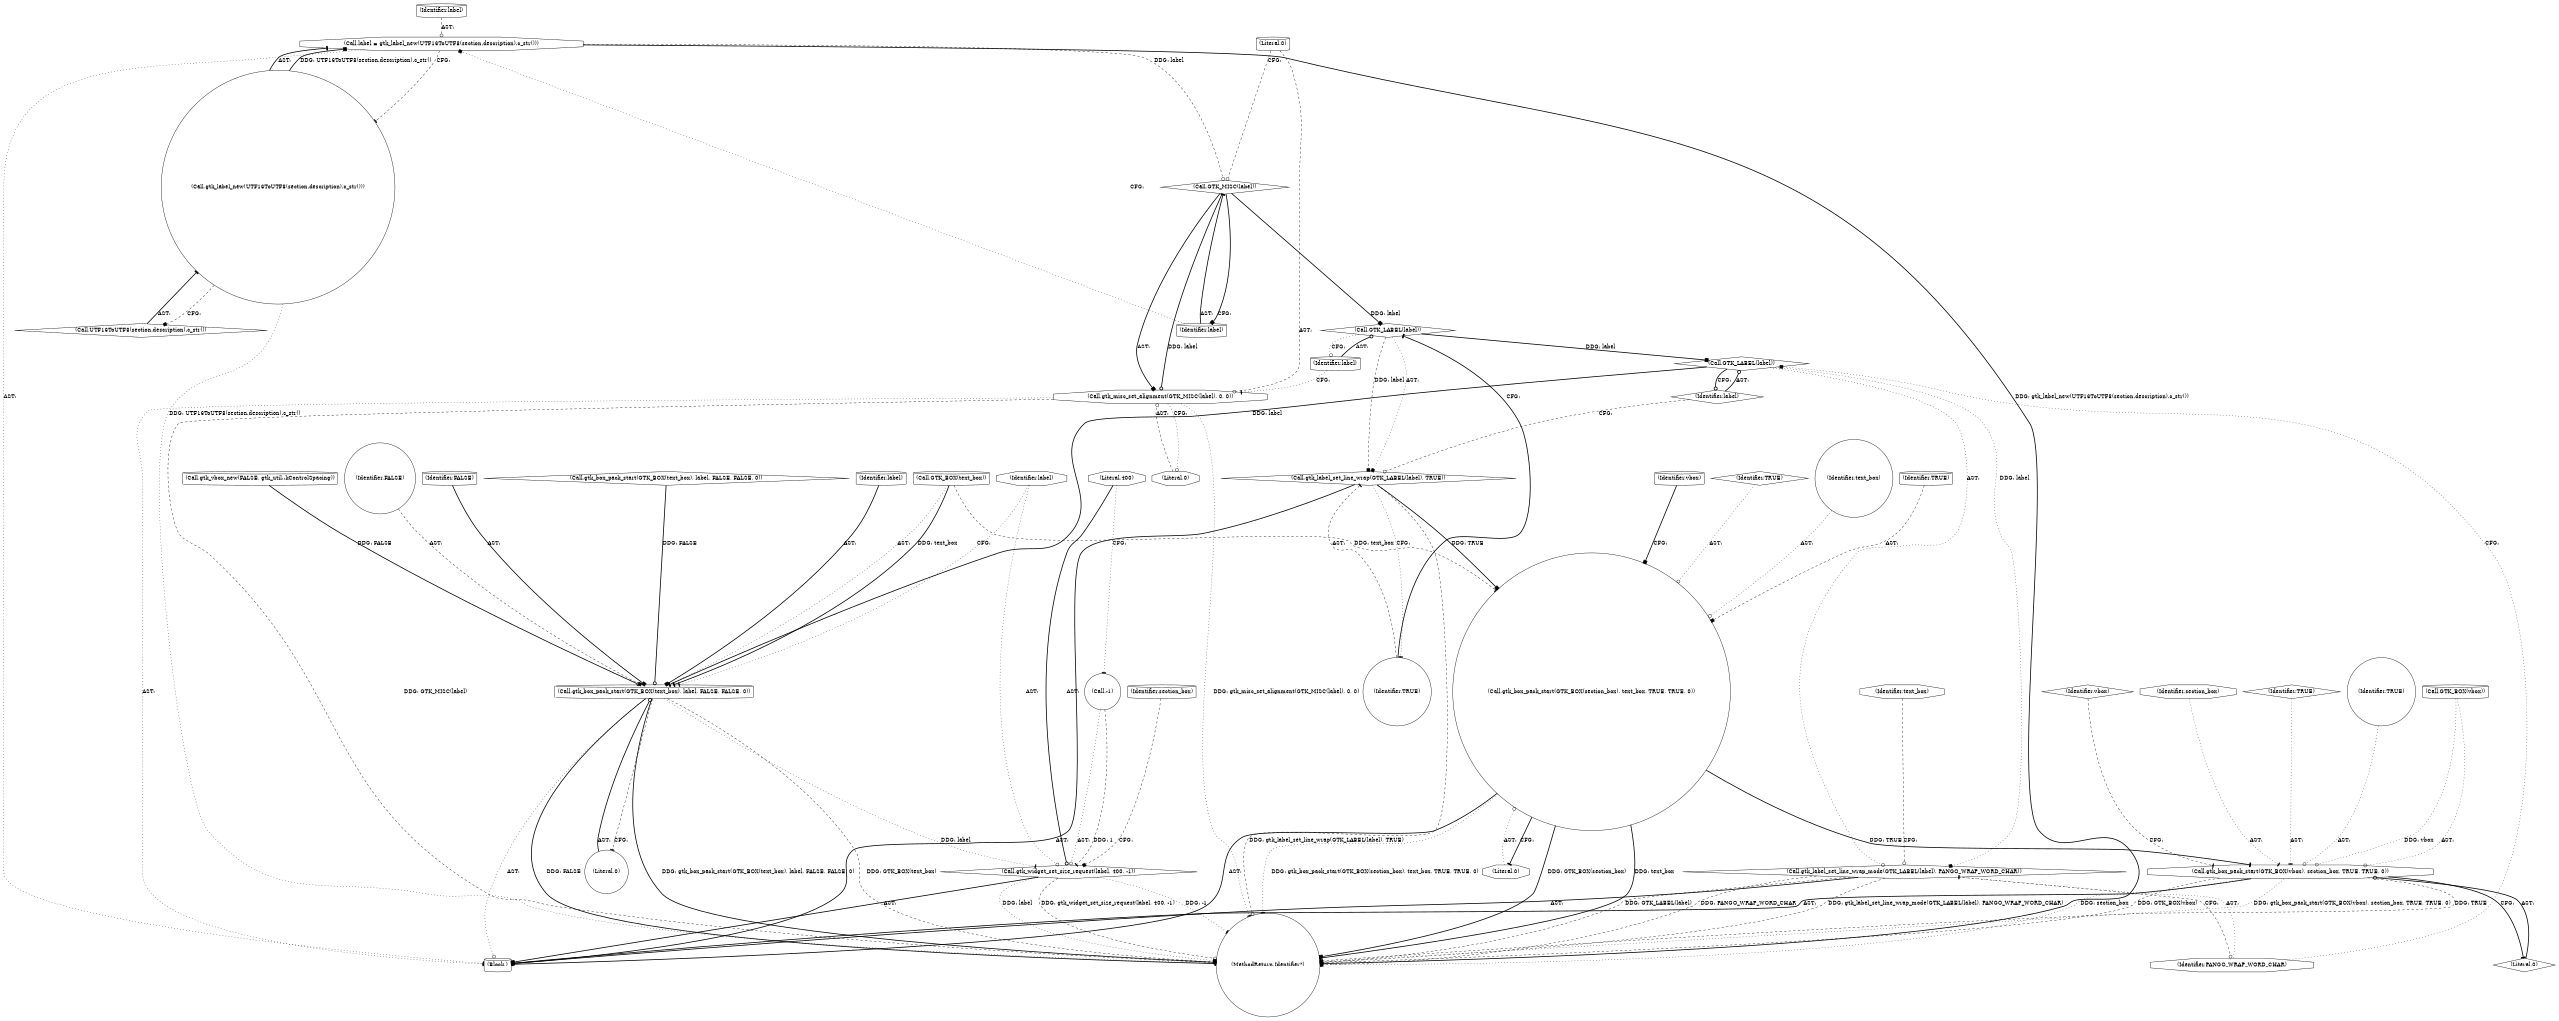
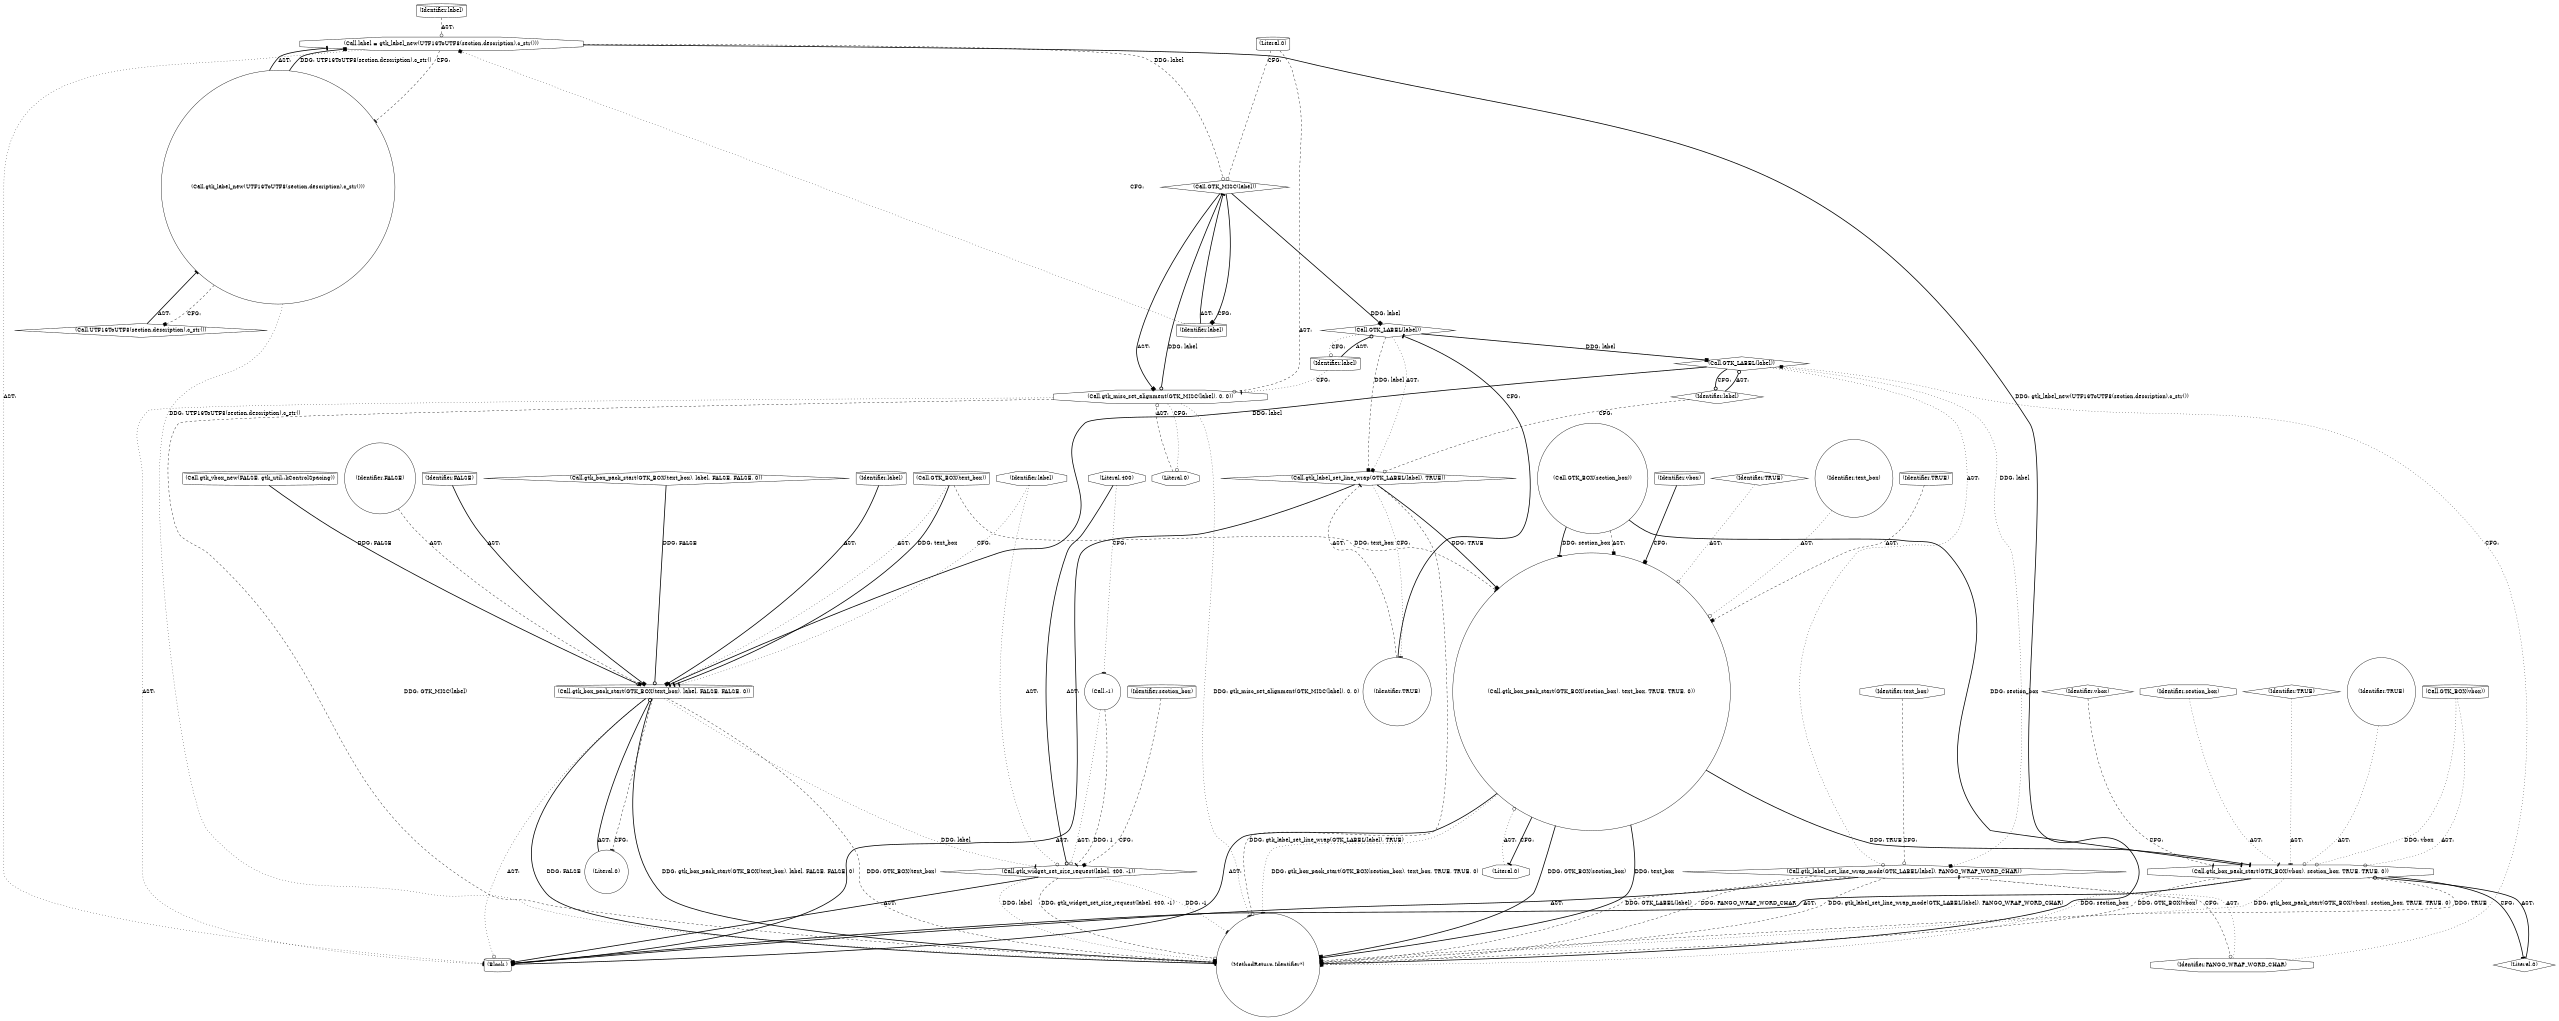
node "(Call,GTK_BOX(section_box))": added
